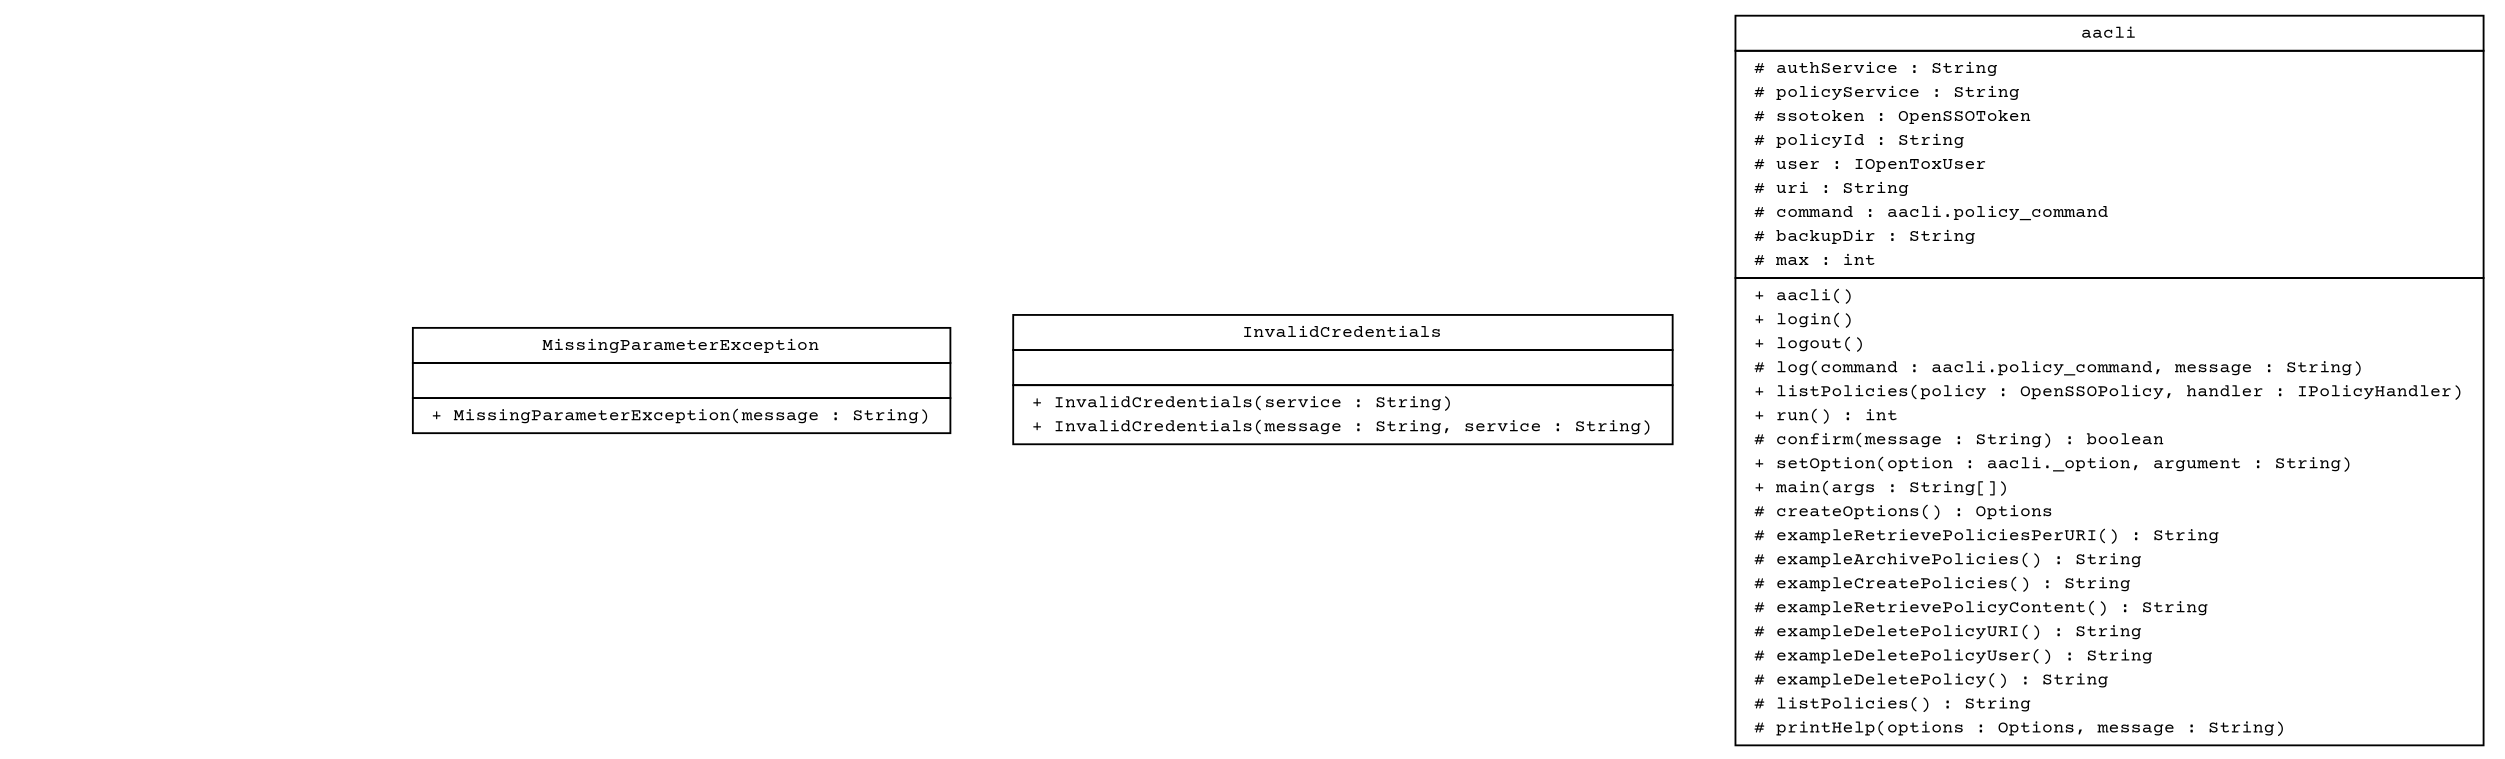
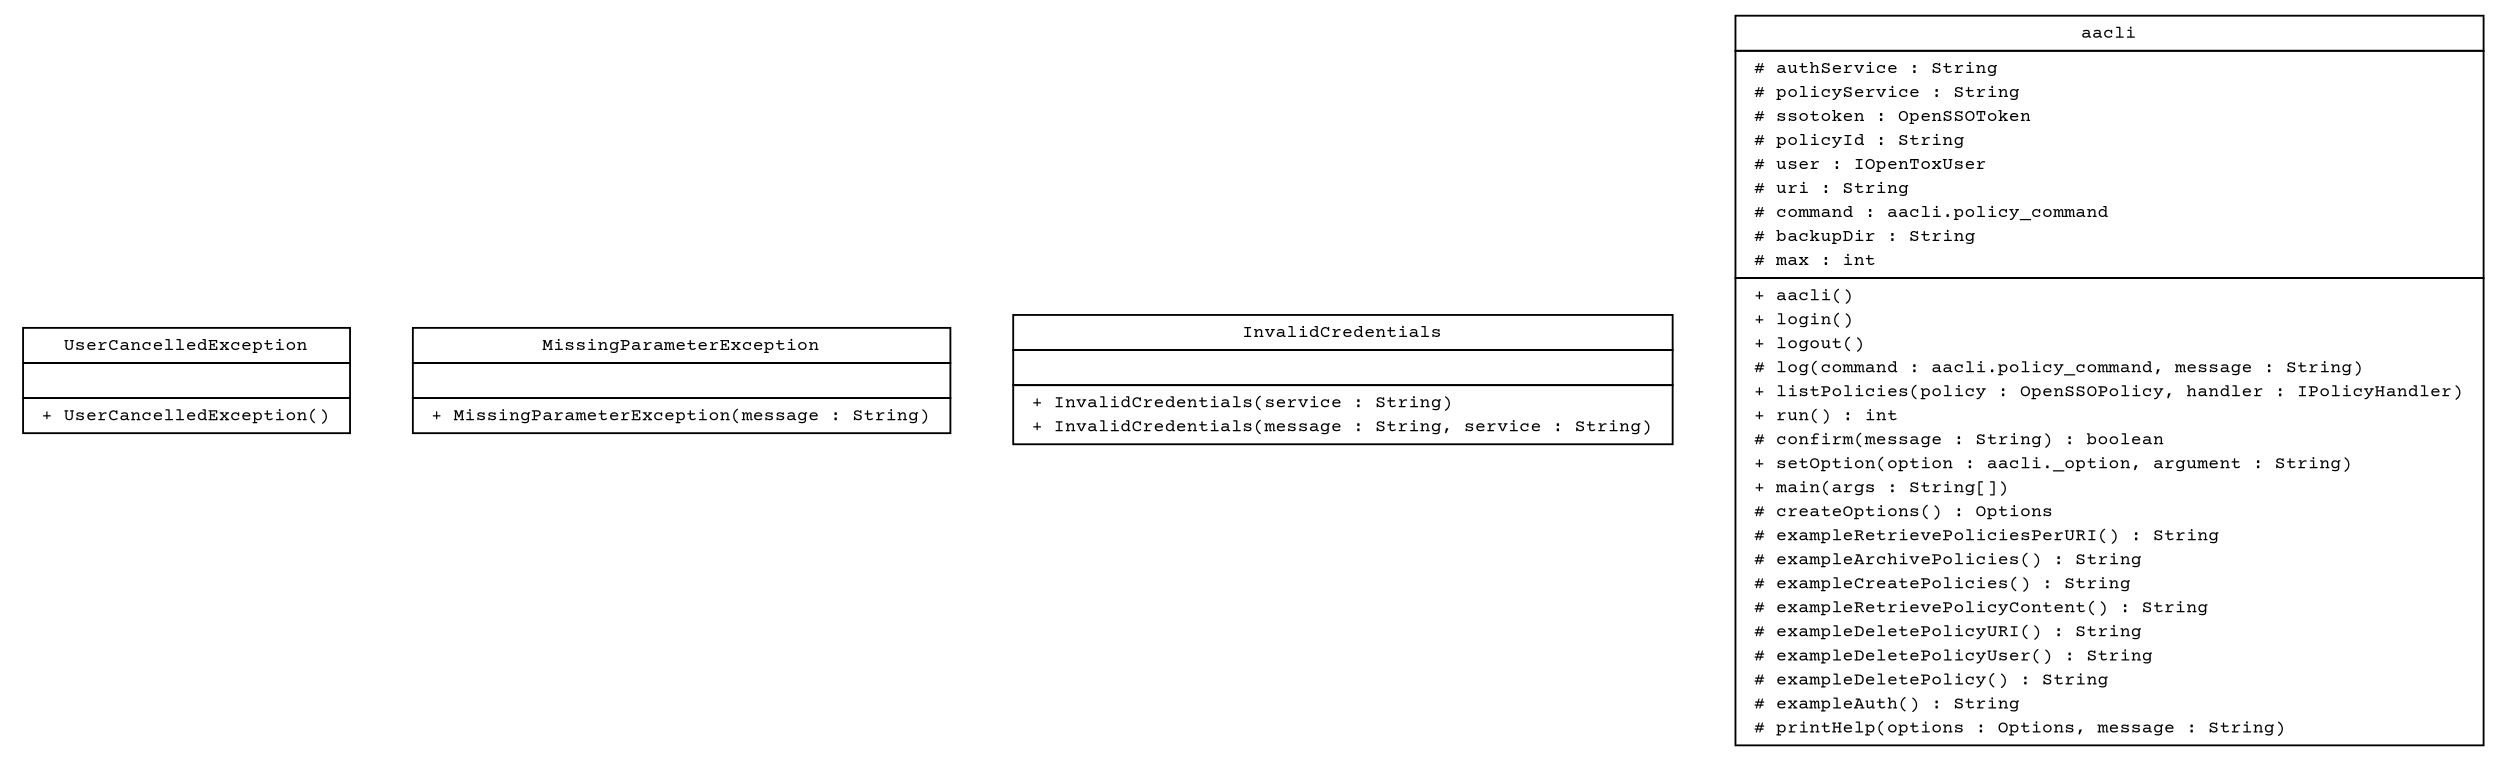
node "UserCancelledException": added
node "aacli": text "# listPolicies() : String" -> "# exampleAuth() : String"
